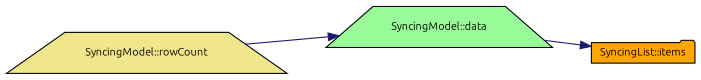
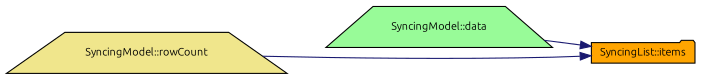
edge "SyncingModel::rowCount" -> "SyncingModel::data": now "SyncingModel::rowCount" -> "SyncingList::items"
